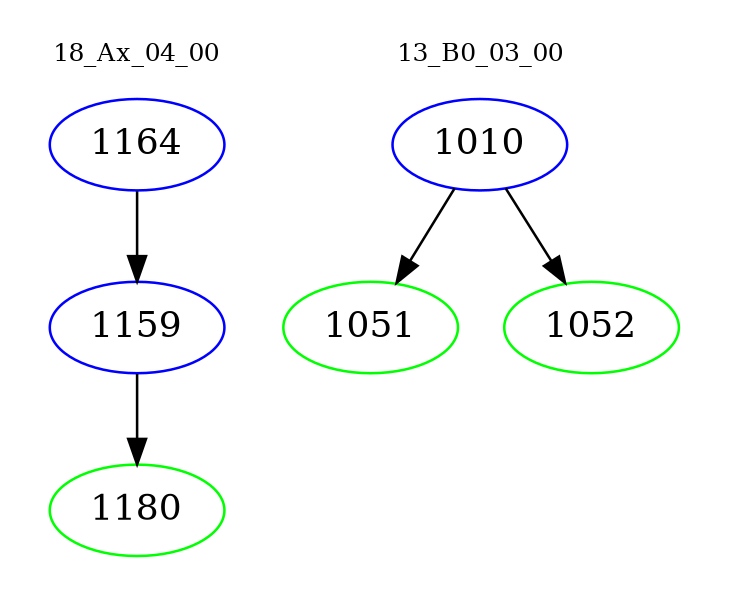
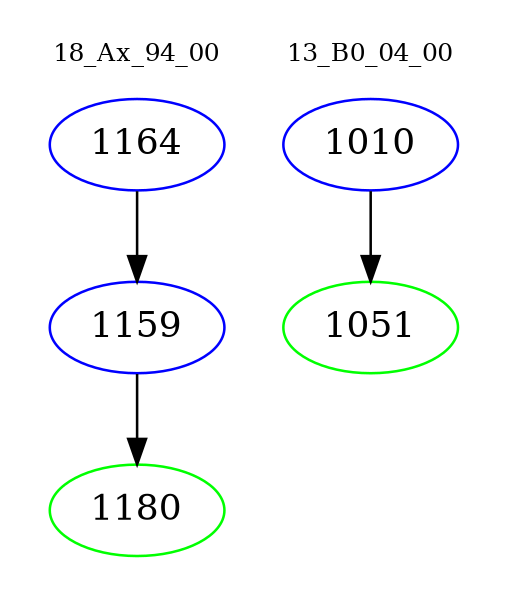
cluster "18_Ax_04_00": label "18_Ax_04_00" -> "18_Ax_94_00"
cluster "13_B0_03_00": label "13_B0_03_00" -> "13_B0_04_00"
node "1052": removed
